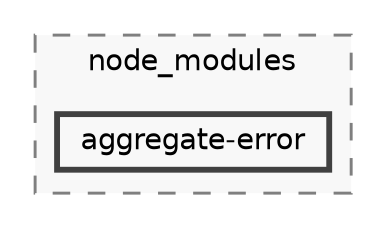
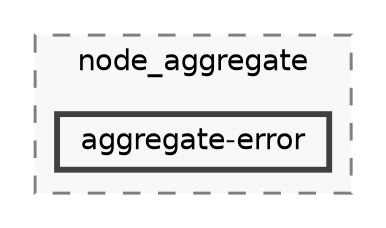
cluster "node_modules": label "node_modules" -> "node_aggregate"
